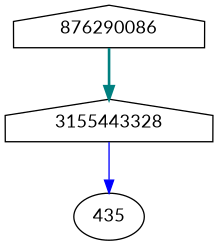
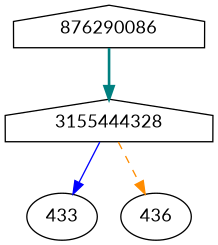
node "3155443328": label "3155443328" -> "3155444328"
node "435": label "435" -> "433"
node "436": added
